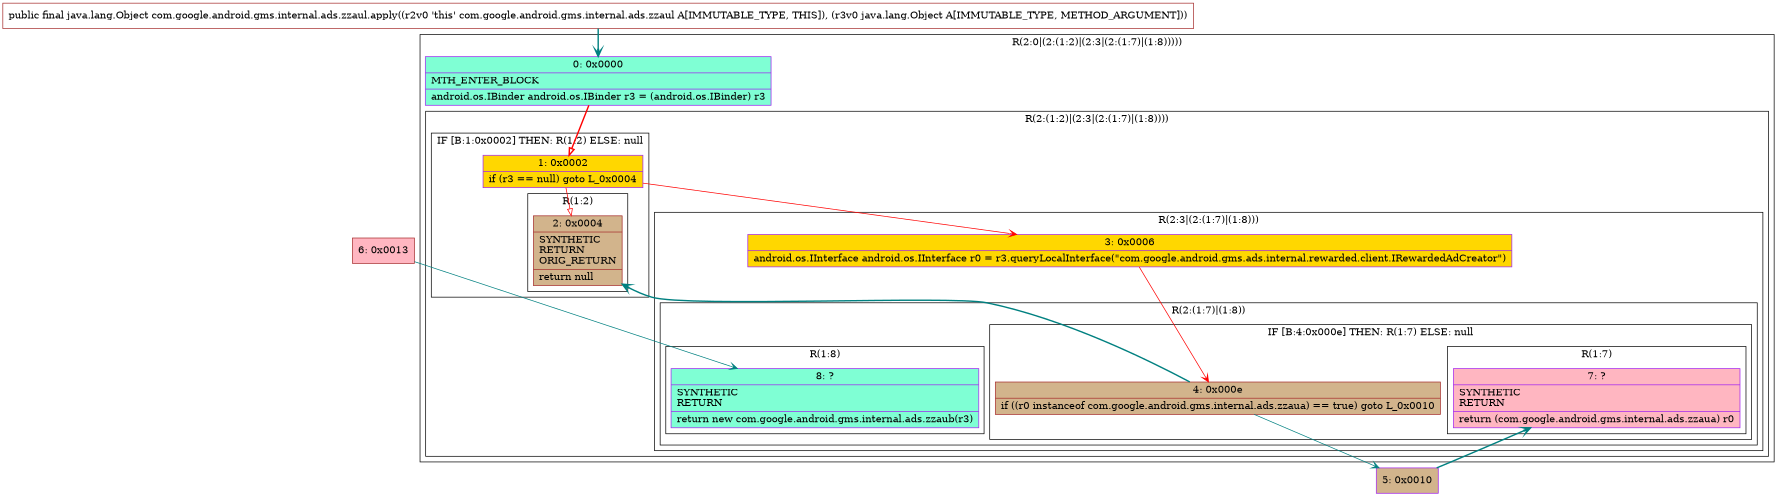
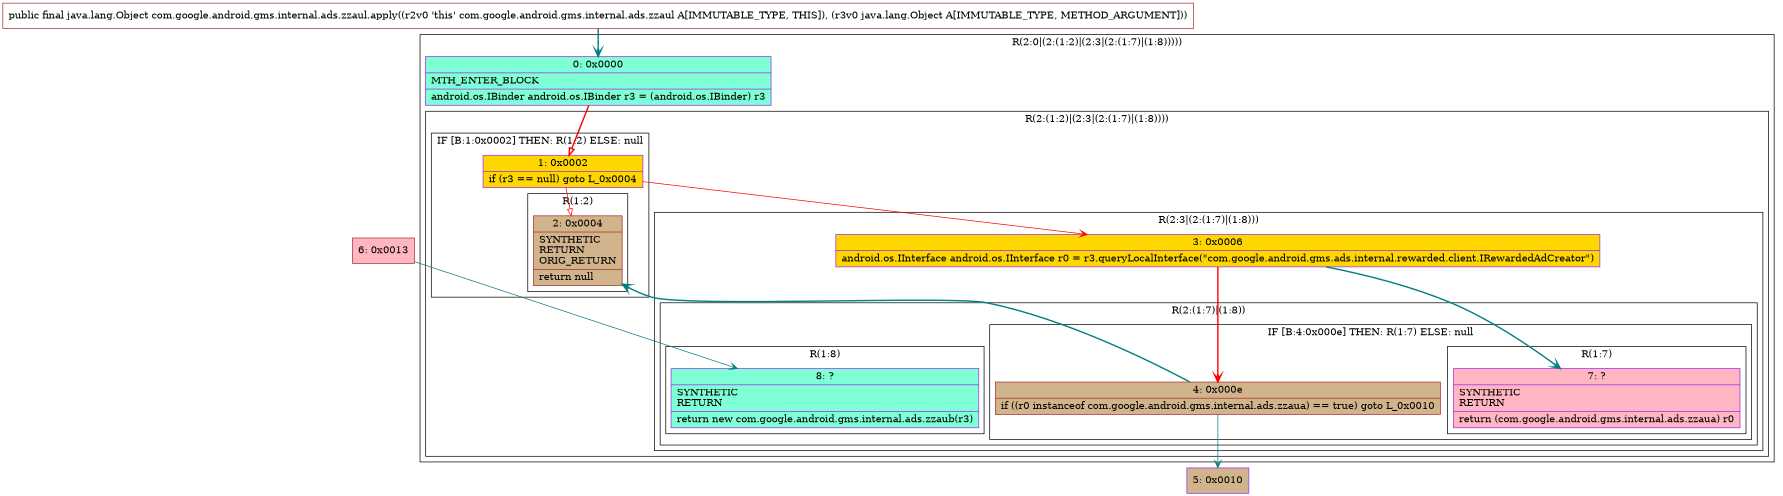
edge "3: 0x0006" -> "4: 0x000e": style solid -> bold
edge "5: 0x0010" -> "7: ?": now "3: 0x0006" -> "7: ?"
